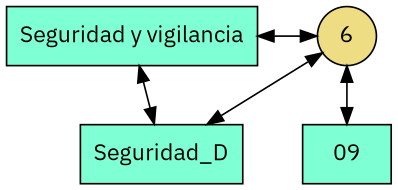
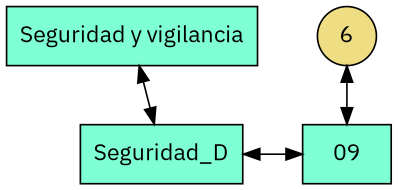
edge "Seguridad y vigilancia" -- "6": removed
edge "6" -- "Seguridad_D": now "09" -- "Seguridad_D"
